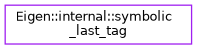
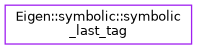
node "Eigen::internal::symbolic _last_tag": label "Eigen::internal::symbolic _last_tag" -> "Eigen::symbolic::symbolic _last_tag"
